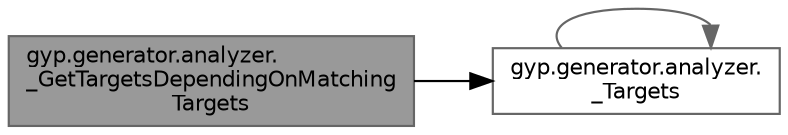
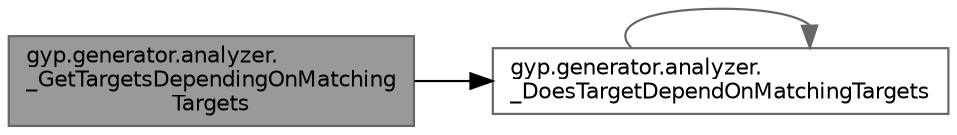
node "gyp.generator.analyzer. _Targets": label "gyp.generator.analyzer. _Targets" -> "gyp.generator.analyzer. _DoesTargetDependOnMatchingTargets"
